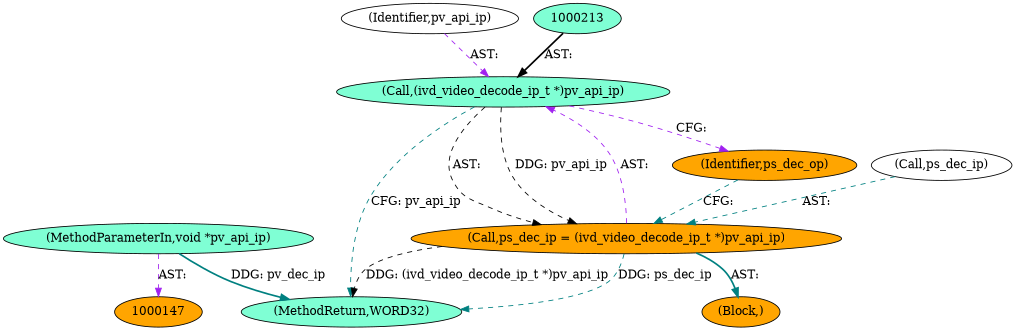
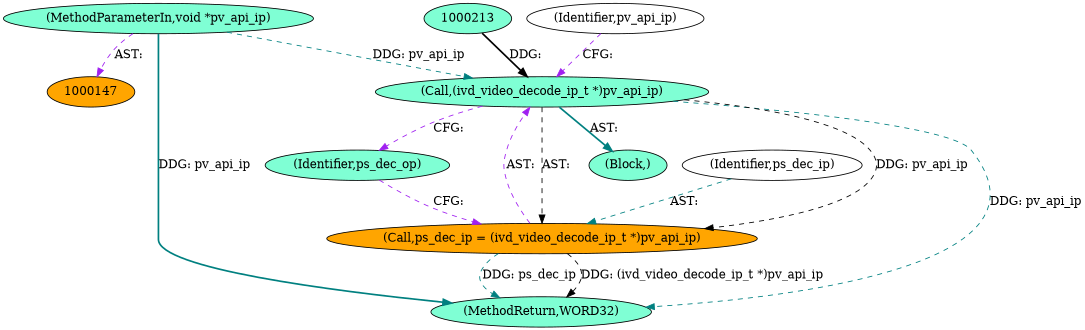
edge "(MethodParameterIn,void *pv_api_ip)" -> "(Call,(ivd_video_decode_ip_t *)pv_api_ip)": added, label "DDG: pv_api_ip"
edge "(Identifier,pv_api_ip)" -> "(Call,(ivd_video_decode_ip_t *)pv_api_ip)": label "AST: " -> "CFG: "
edge "1000213" -> "(Call,(ivd_video_decode_ip_t *)pv_api_ip)": label "AST: " -> "DDG: "
node "(Identifier,ps_dec_op)": fillcolor orange -> aquamarine
node "(Call,ps_dec_ip)": label "(Call,ps_dec_ip)" -> "(Identifier,ps_dec_ip)"
edge "(Identifier,ps_dec_op)" -> "(Call,ps_dec_ip = (ivd_video_decode_ip_t *)pv_api_ip)": color teal -> purple
edge "(Call,(ivd_video_decode_ip_t *)pv_api_ip)" -> "(MethodReturn,WORD32)": label "CFG: pv_api_ip" -> "DDG: pv_api_ip"
edge "(Call,ps_dec_ip = (ivd_video_decode_ip_t *)pv_api_ip)" -> "(Block,)": now "(Call,(ivd_video_decode_ip_t *)pv_api_ip)" -> "(Block,)"
edge "(MethodParameterIn,void *pv_api_ip)" -> "(MethodReturn,WORD32)": label "DDG: pv_dec_ip" -> "DDG: pv_api_ip"
node "(Block,)": fillcolor orange -> aquamarine
